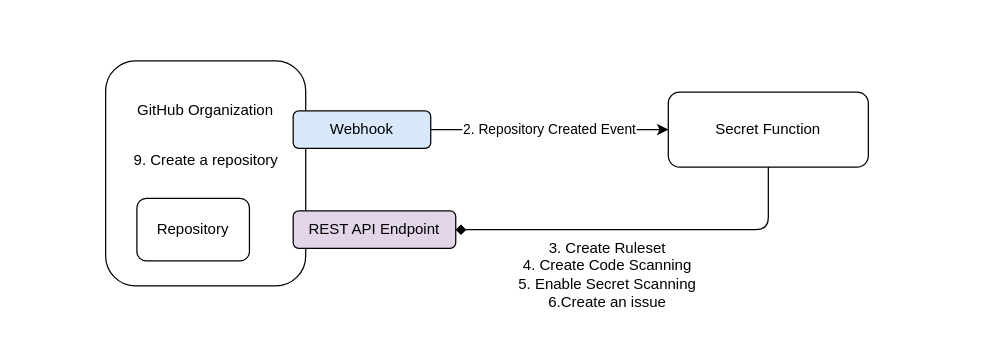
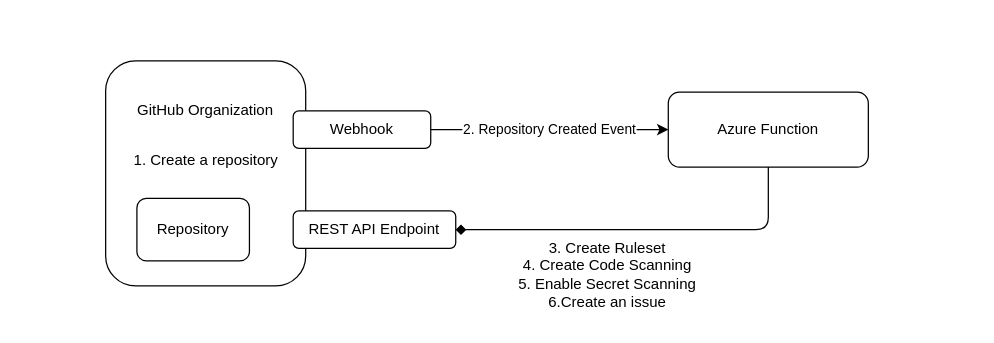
node "Webhook": fillcolor #dae8fc -> #ffffff
node "Secret Function": label "Secret Function" -> "Azure Function"
node "9. Create a repository": label "9. Create a repository" -> "1. Create a repository"
node "REST API Endpoint": fillcolor #e1d5e7 -> #ffffff
